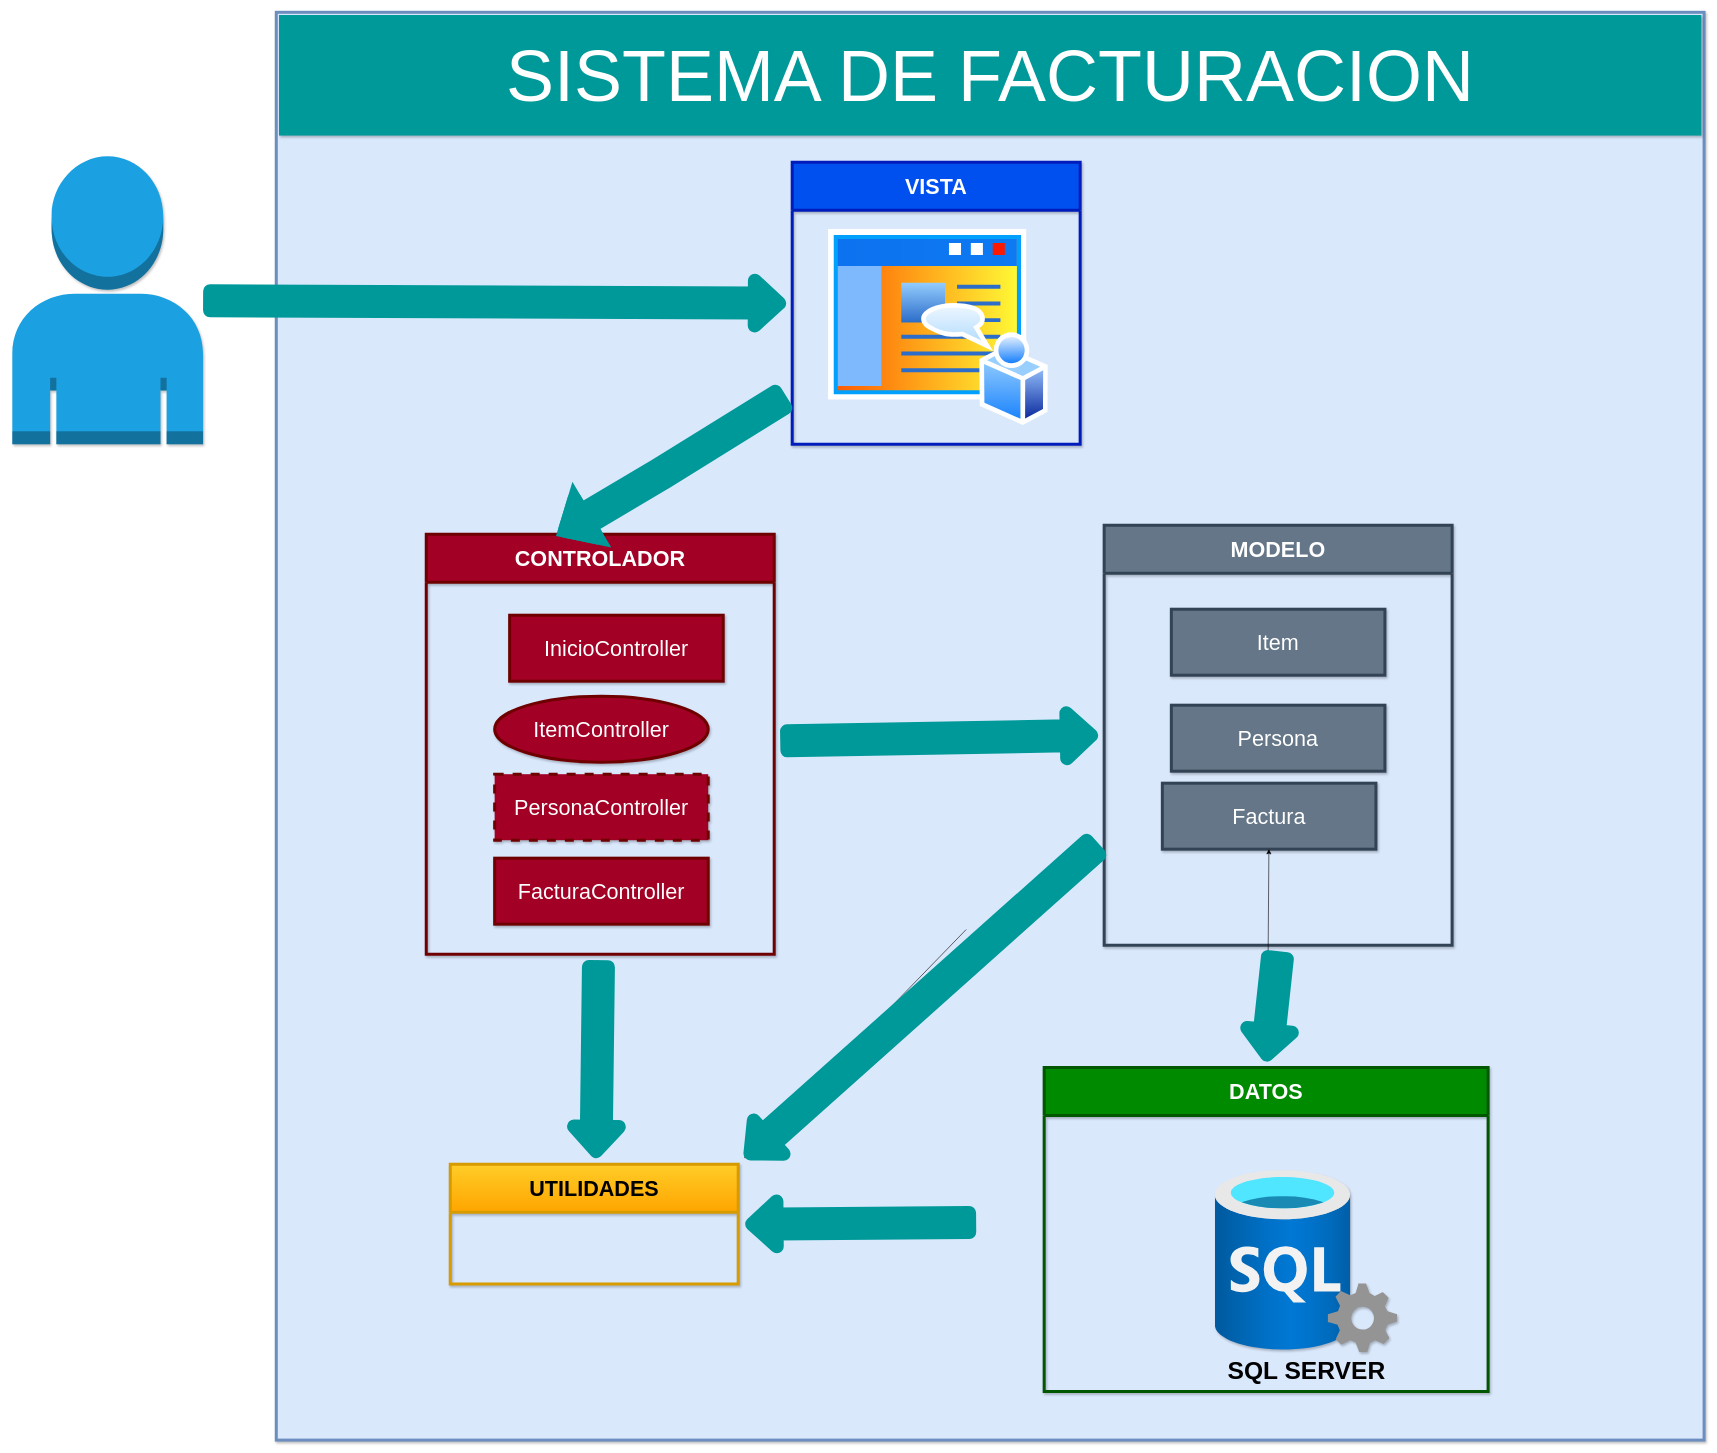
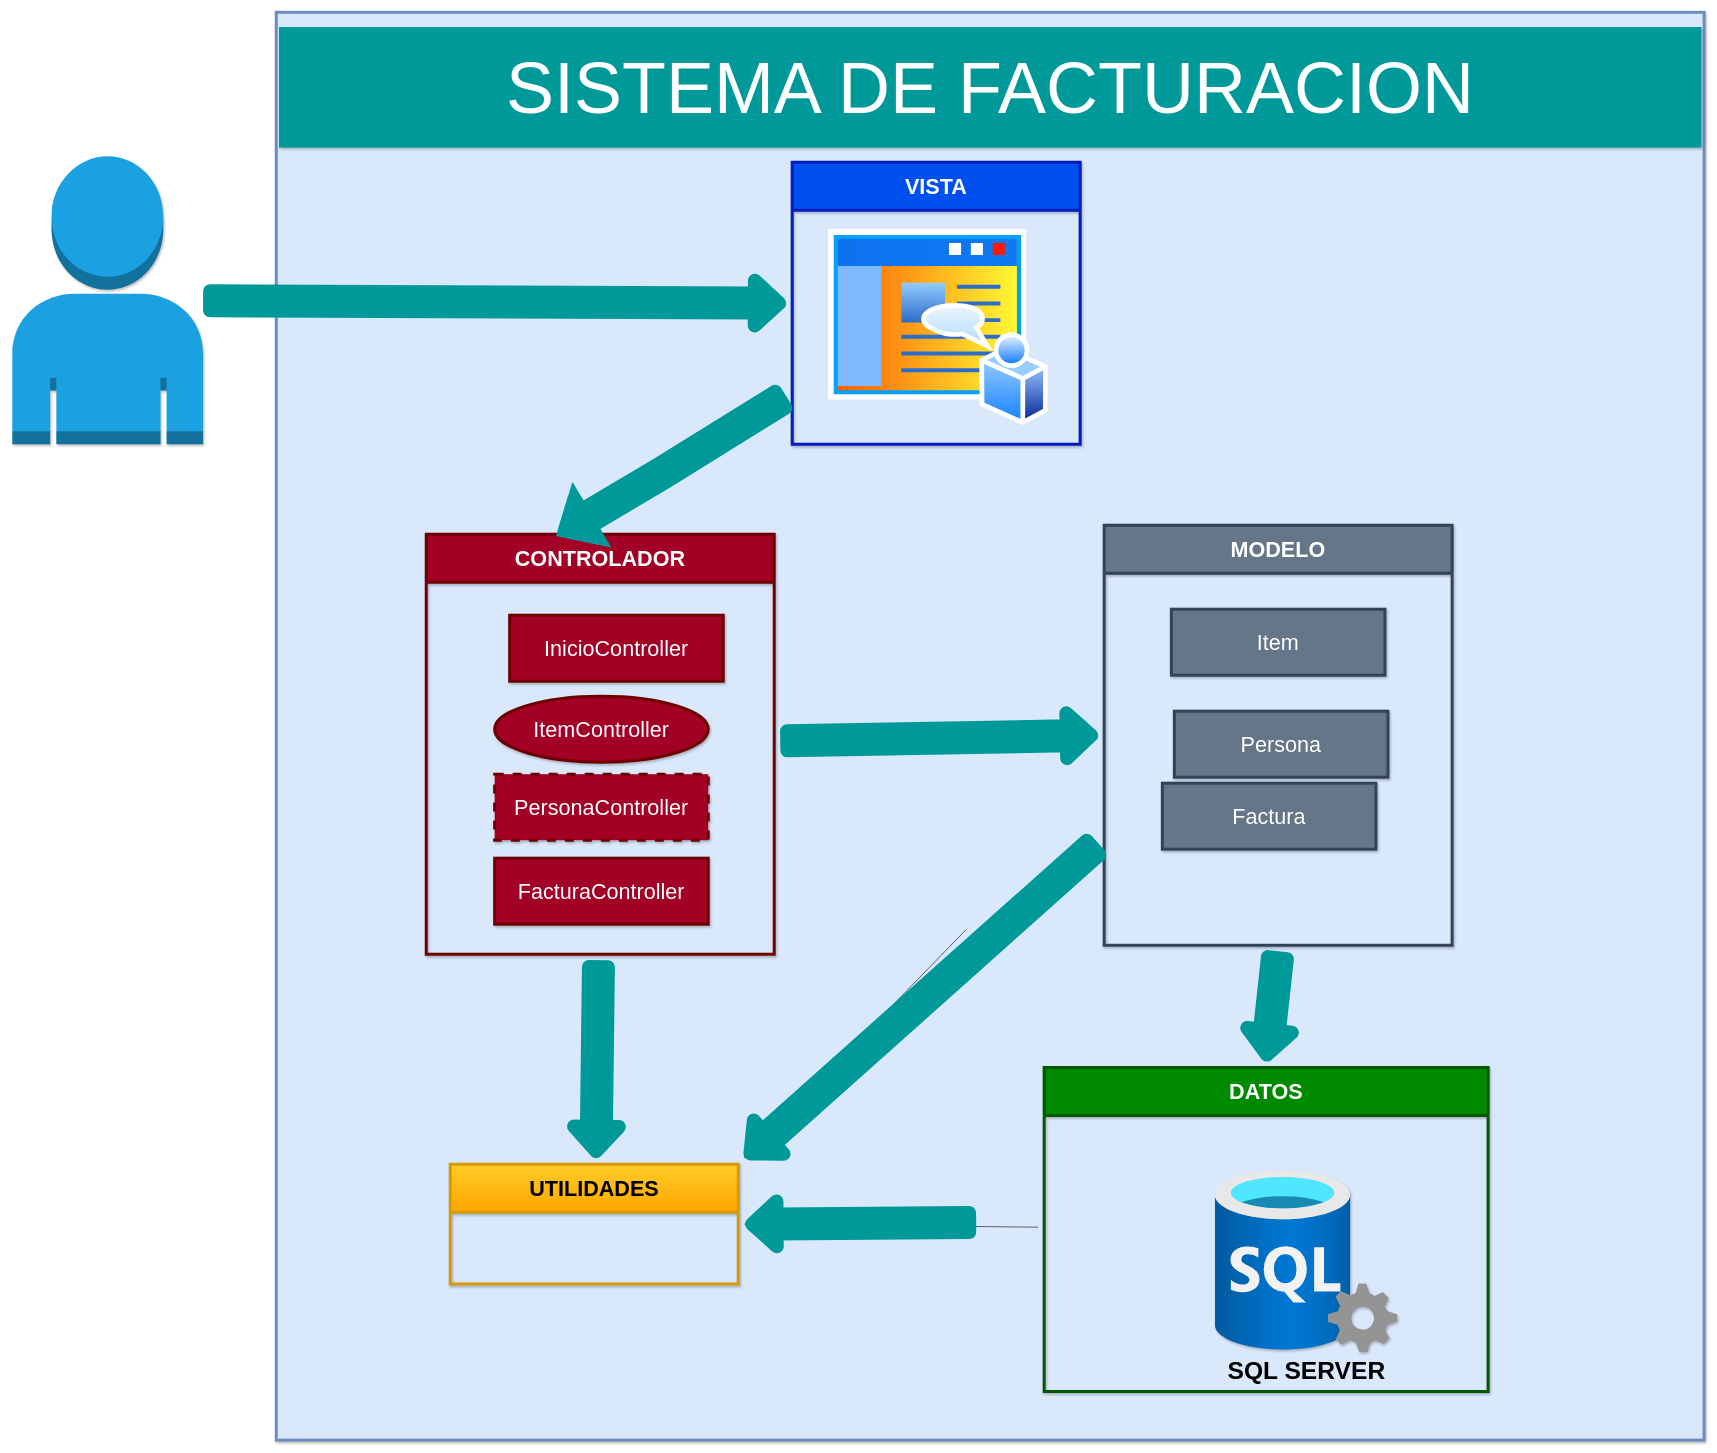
node "SISTEMA DE FACTURACION": moved (990, 75) -> (990, 87)
node "Persona": moved (1278, 738) -> (1281, 744)
edge "DATOS" -> "Factura": now "DATOS" -> "UTILIDADES"
